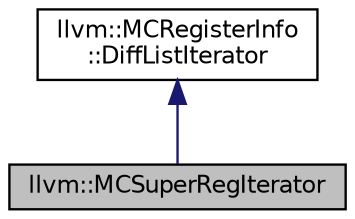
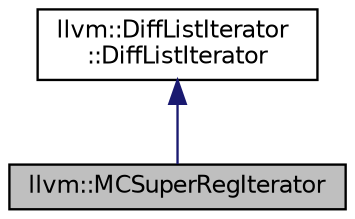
node "llvm::MCRegisterInfo ::DiffListIterator": label "llvm::MCRegisterInfo ::DiffListIterator" -> "llvm::DiffListIterator ::DiffListIterator"
